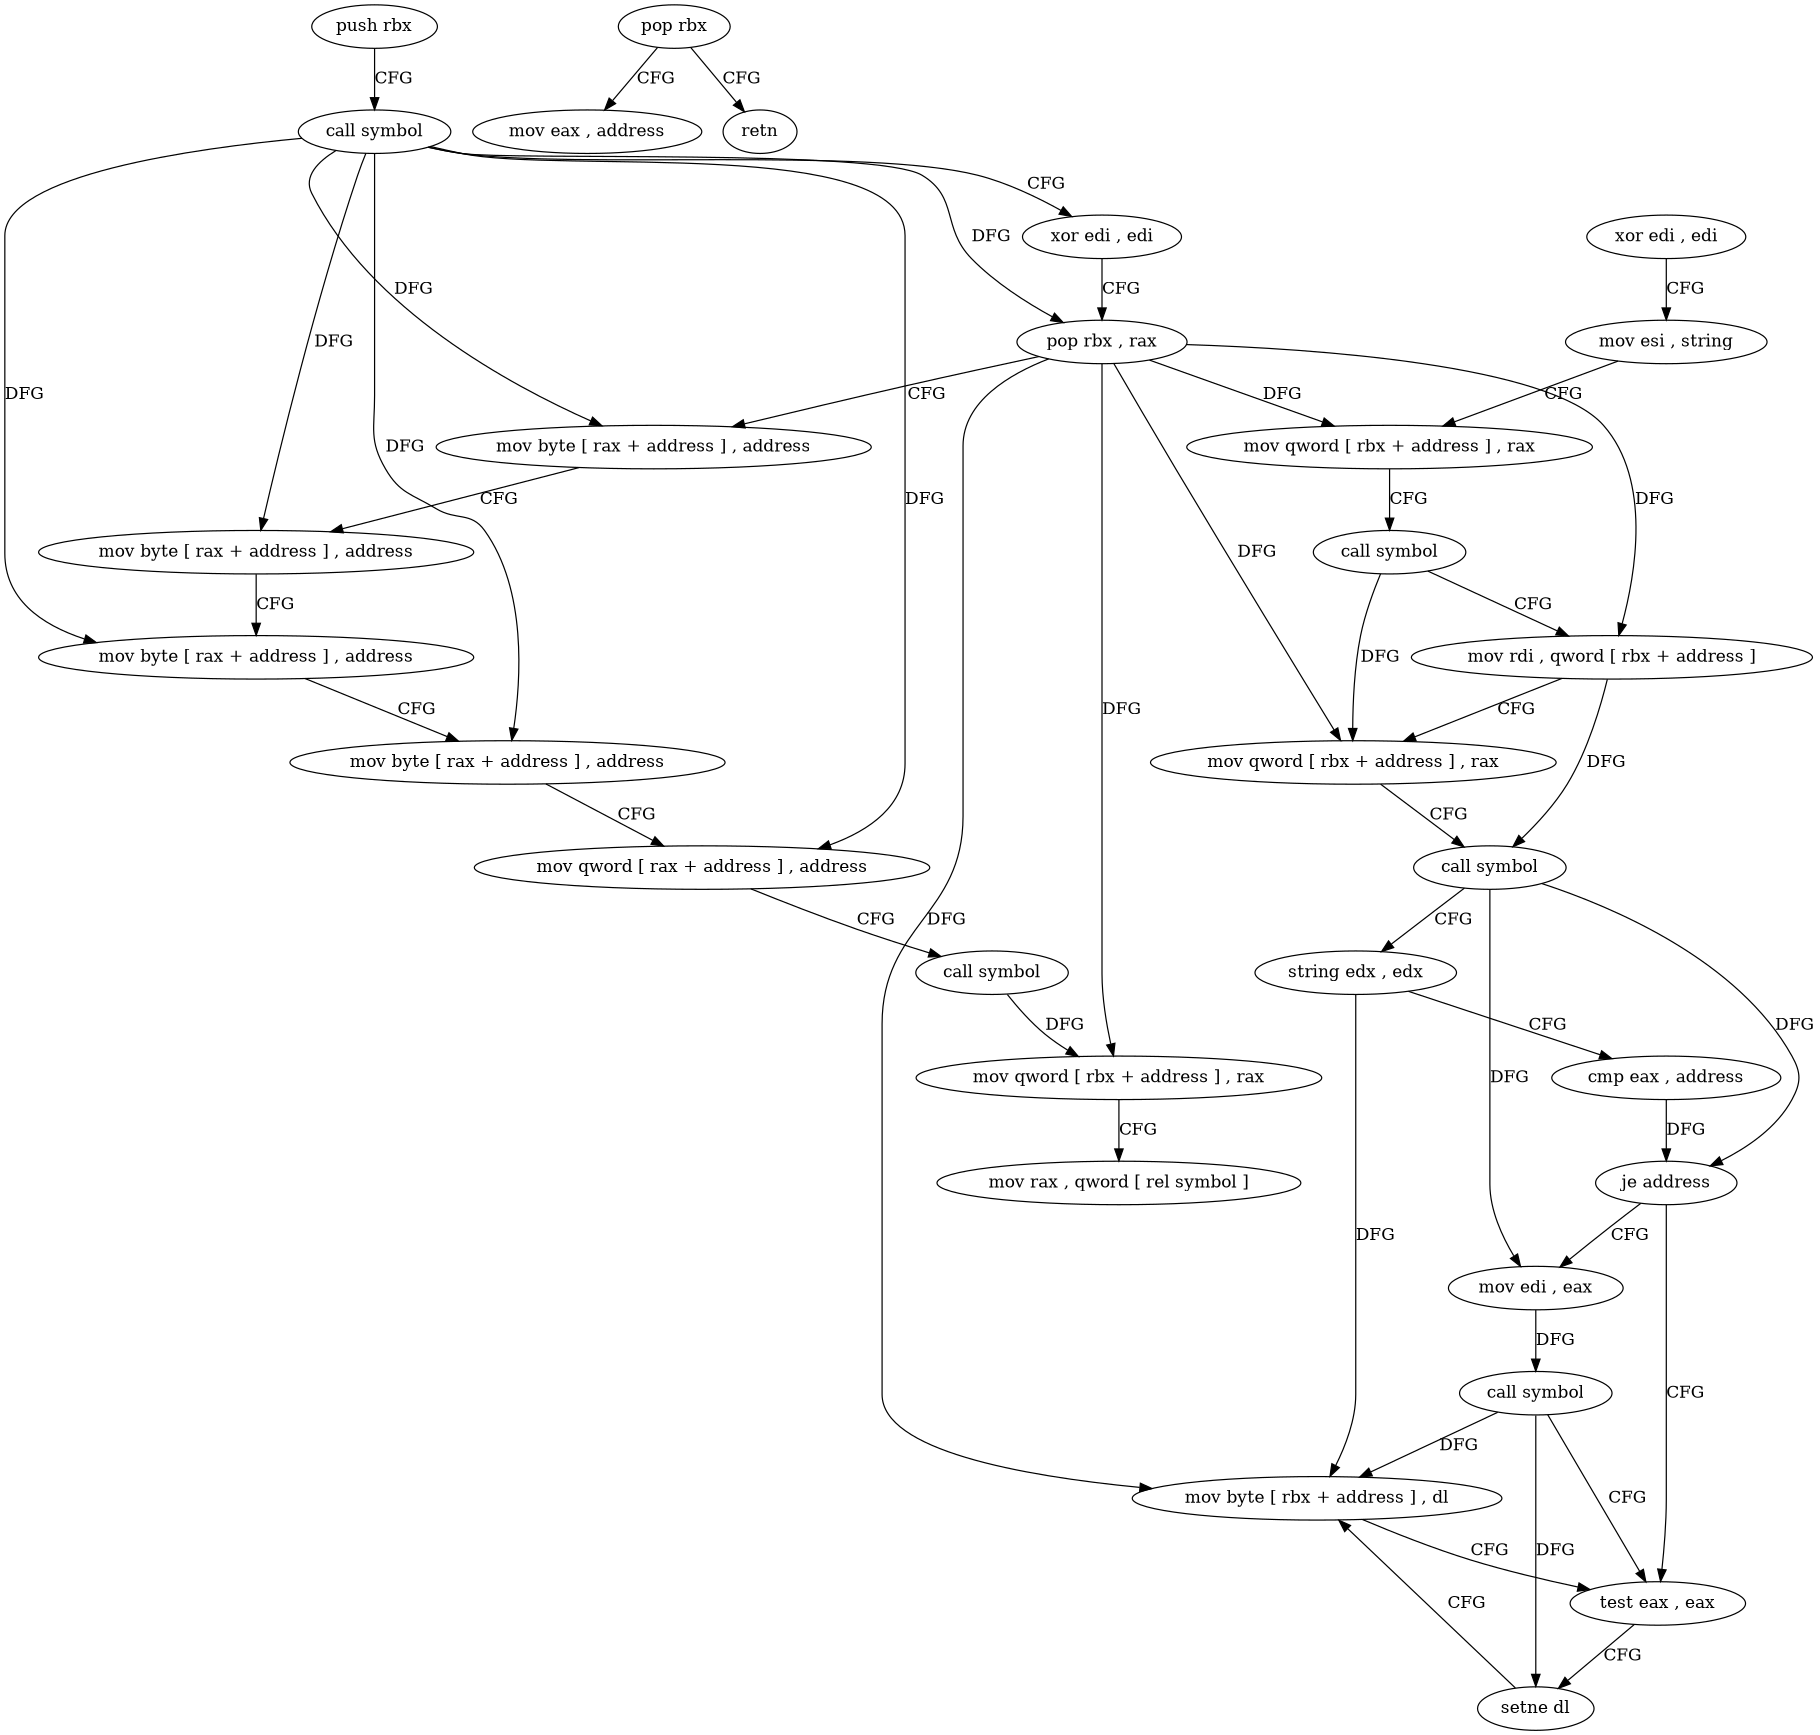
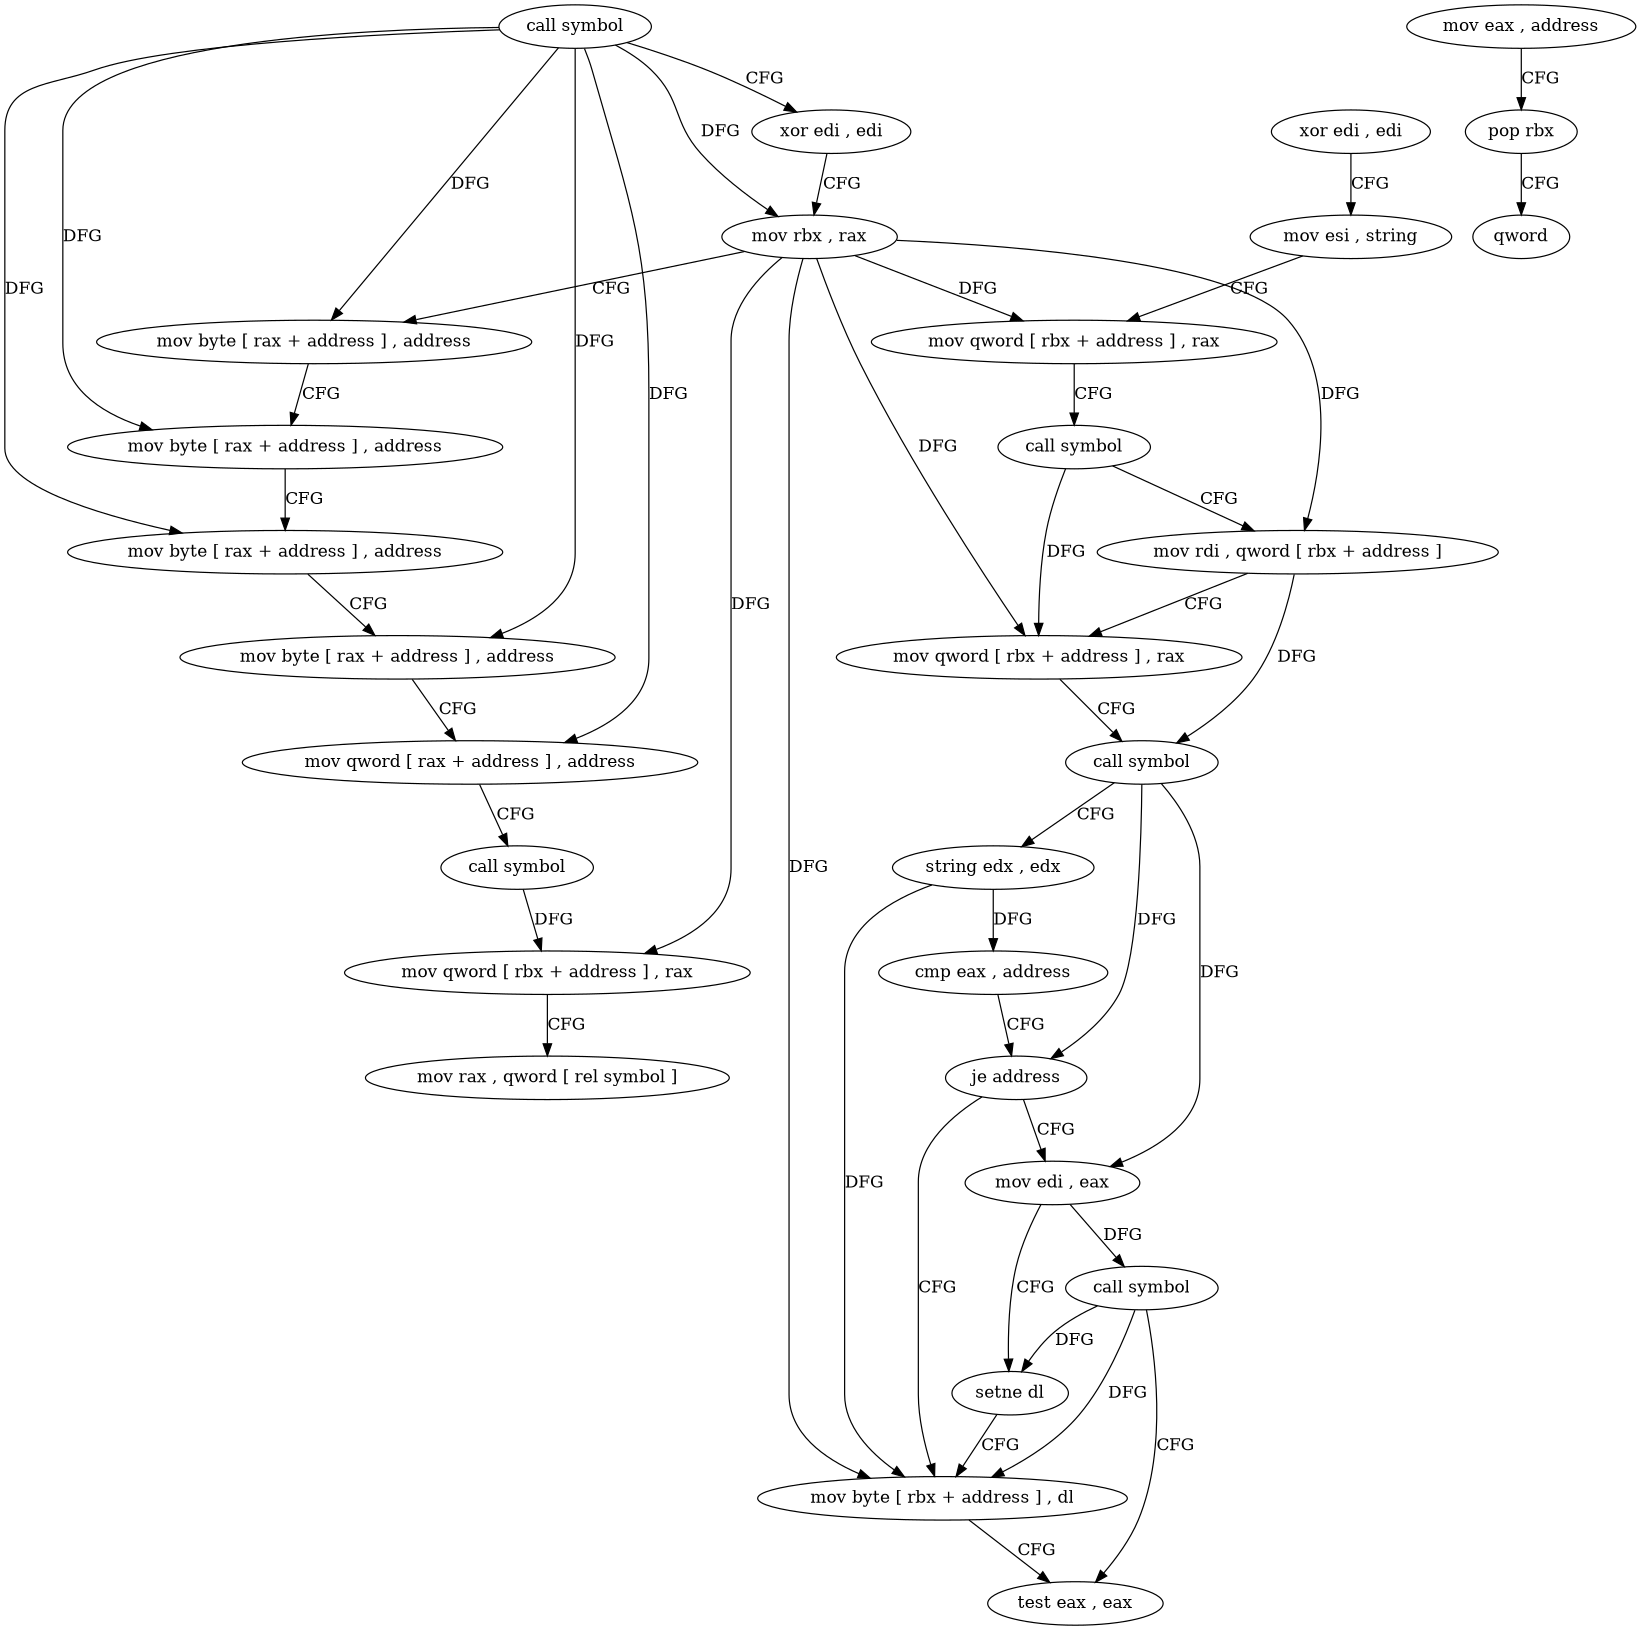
node "push rbx": removed
edge "pop rbx" -> "mov eax , address": reversed
node "retn": label "retn" -> "qword"
node "pop rbx , rax": label "pop rbx , rax" -> "mov rbx , rax"
edge "string edx , edx" -> "cmp eax , address": label "CFG" -> "DFG"
edge "cmp eax , address" -> "je address": label "DFG" -> "CFG"
edge "je address" -> "test eax , eax": now "je address" -> "mov byte [ rbx + address ] , dl"
edge "test eax , eax" -> "setne dl": now "mov edi , eax" -> "setne dl"
